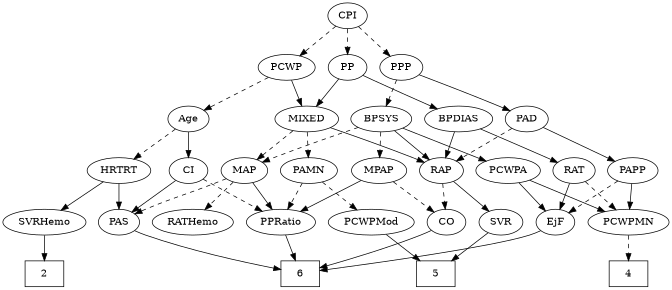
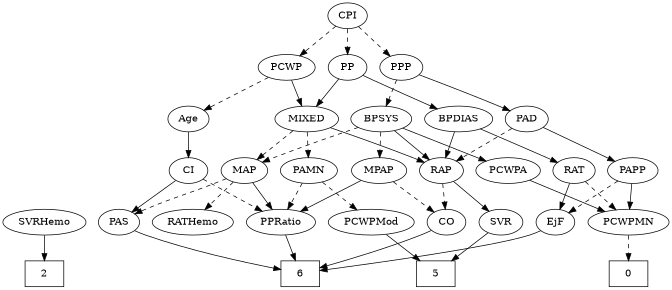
node "HRTRT": removed
edge "PCWPA" -> "EjF": removed
node "4": label "4" -> "0"
